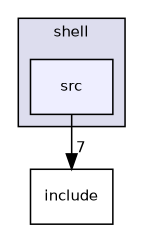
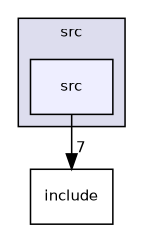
cluster "shell": label "shell" -> "src"
